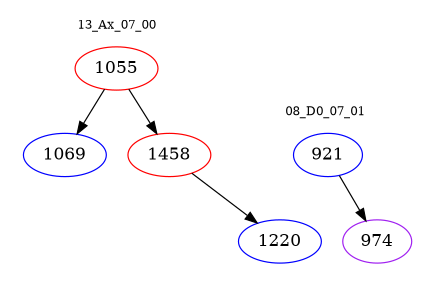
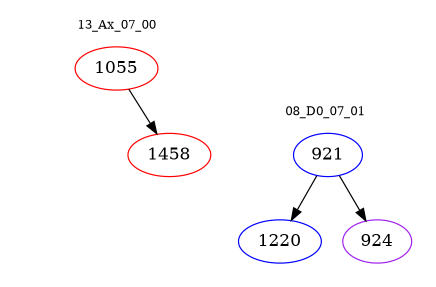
node "1069": removed
edge "1458" -> "1220": now "921" -> "1220"
node "974": label "974" -> "924"
